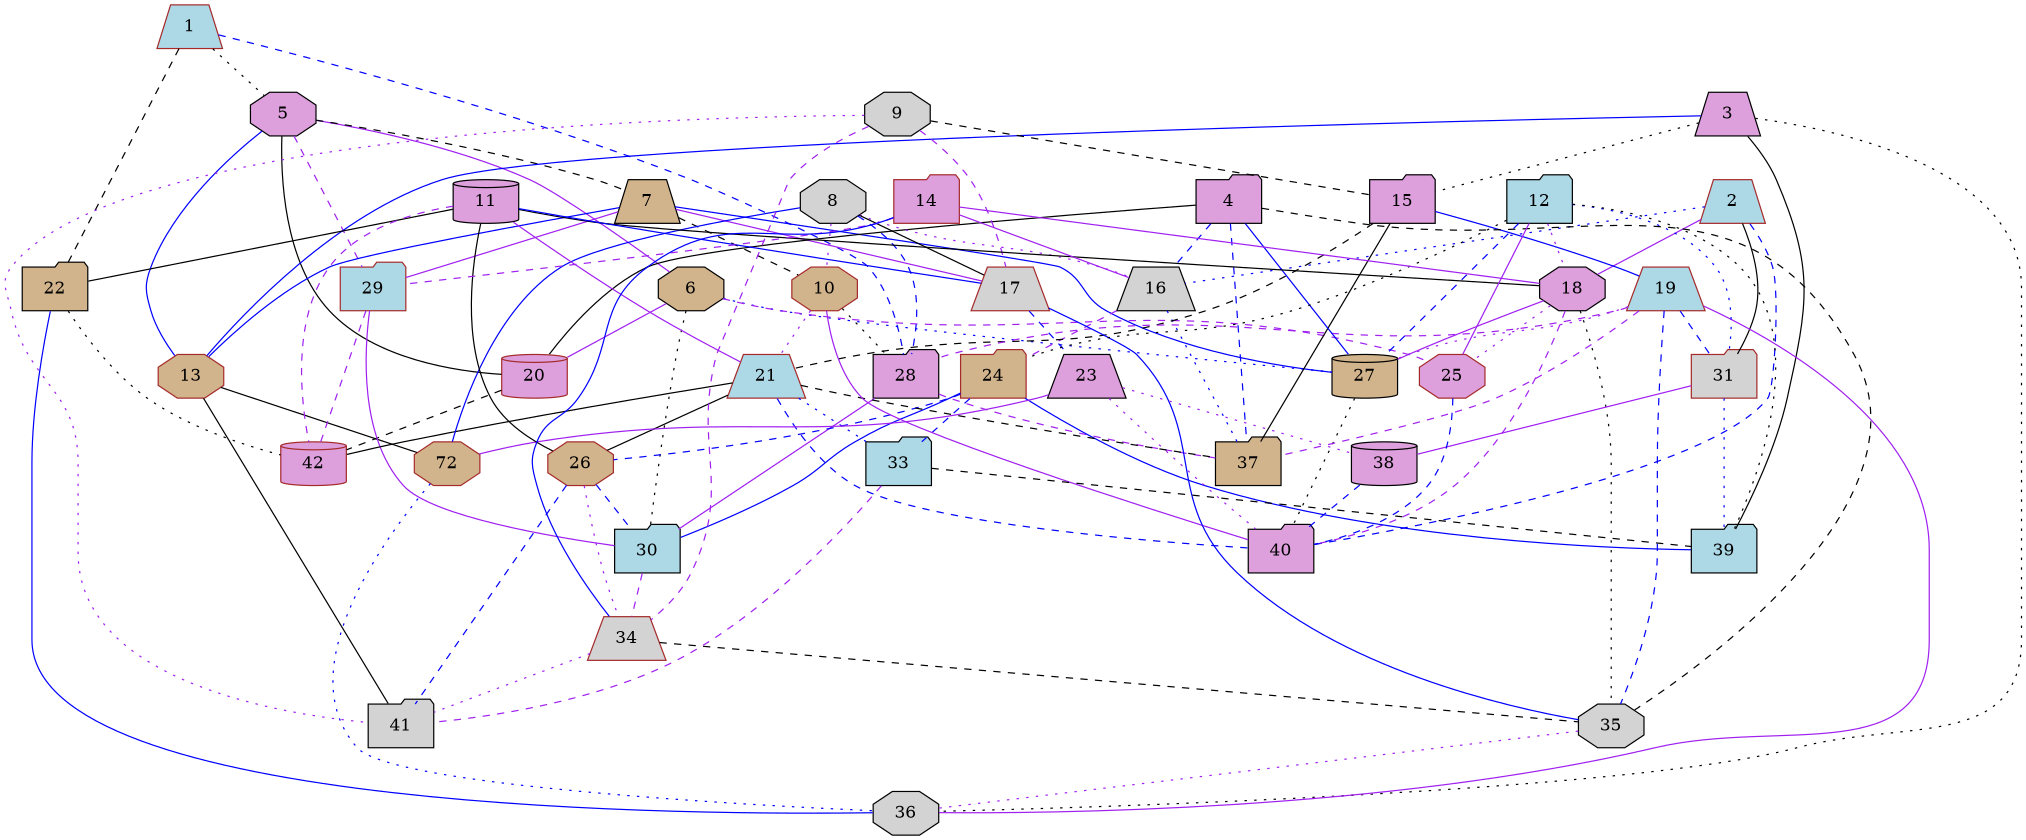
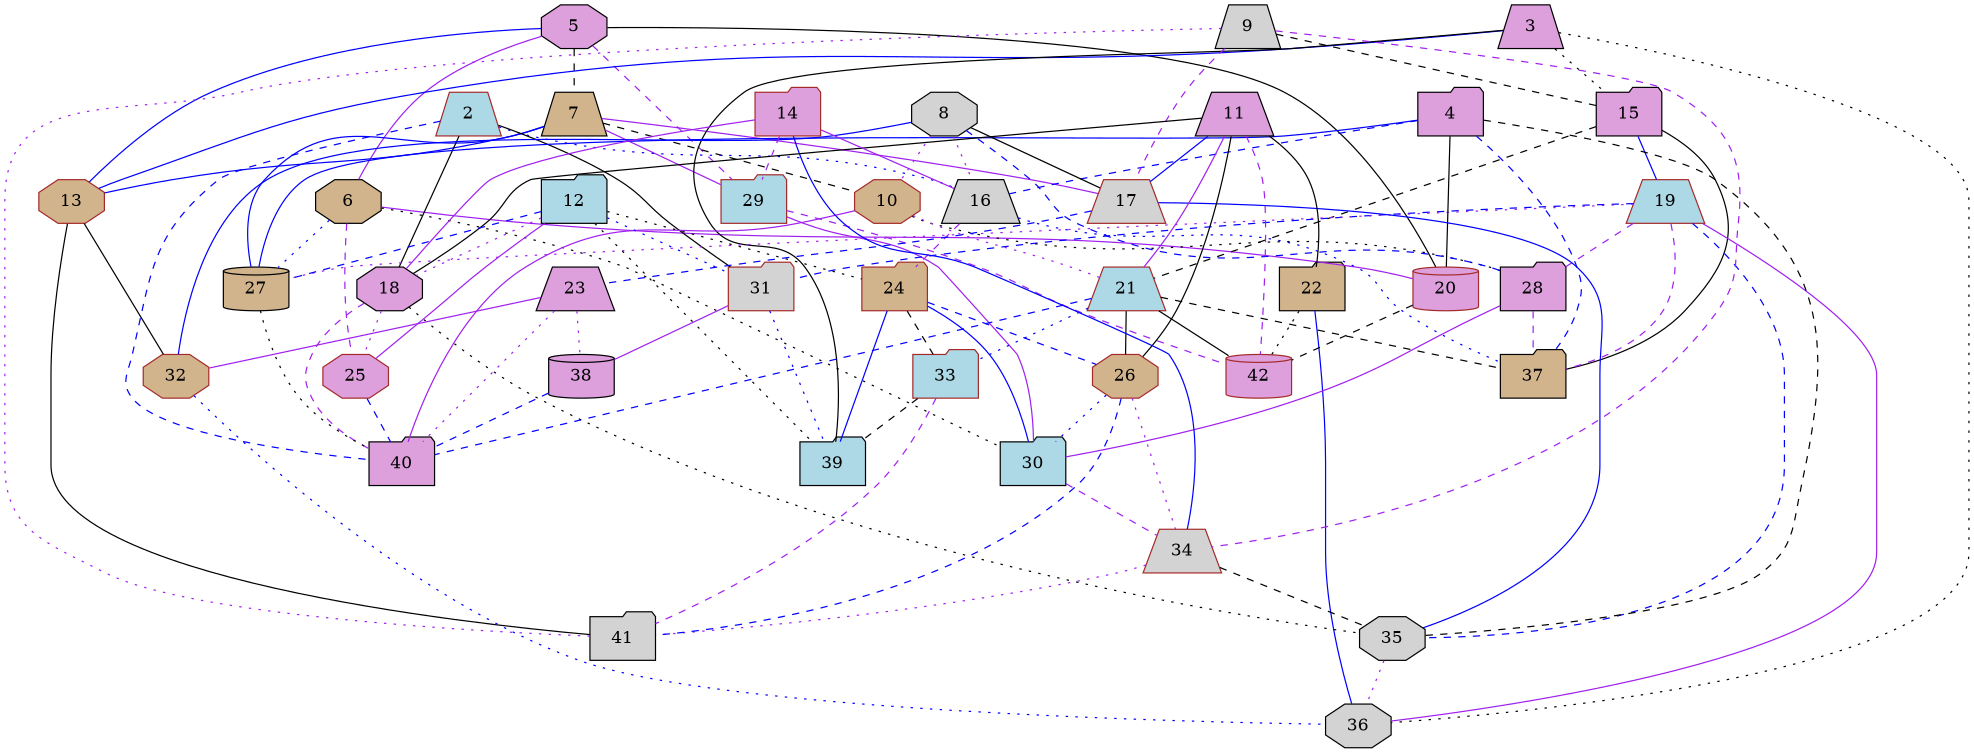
node "1": removed
node "9": shape octagon -> trapezium
node "11": shape cylinder -> trapezium
edge "2" -- "18": color purple -> black
edge "18" -- "27": removed
edge "24" -- "33": color blue -> black
node "72": label "72" -> "32"
node "33": color black -> brown
edge "26" -- "30": style dashed -> dotted
